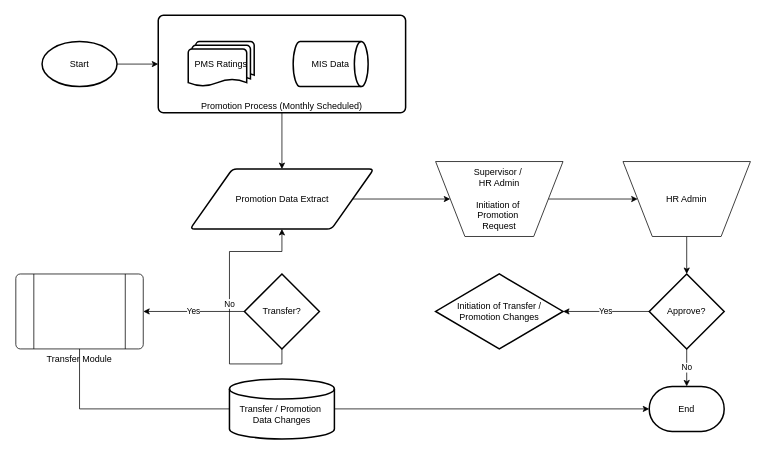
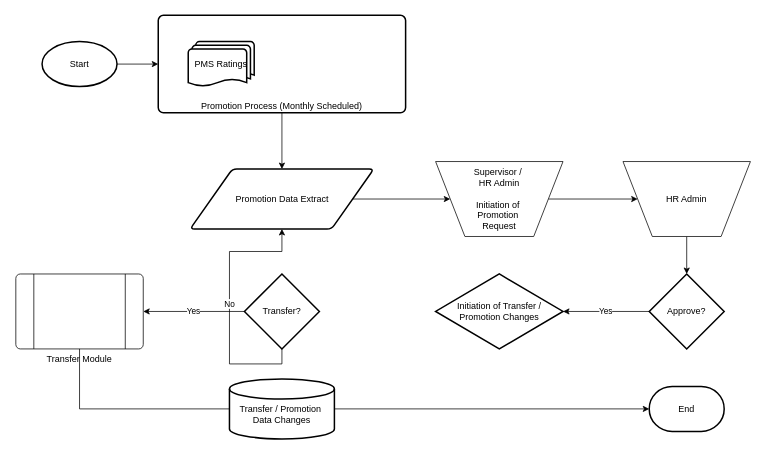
node "MIS Data": removed
edge "Approve?" -> "End": removed, label "No"
